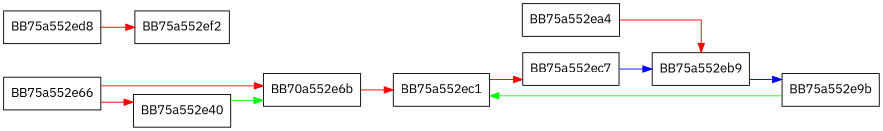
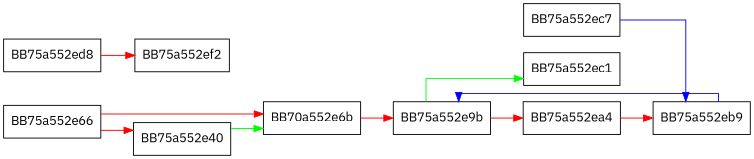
edge "BB75a552ec1" -> "BB75a552ec7": removed
edge "BB70a552e6b" -> "BB75a552ec1": now "BB70a552e6b" -> "BB75a552e9b"
edge "BB75a552e9b" -> "BB75a552ea4": added
